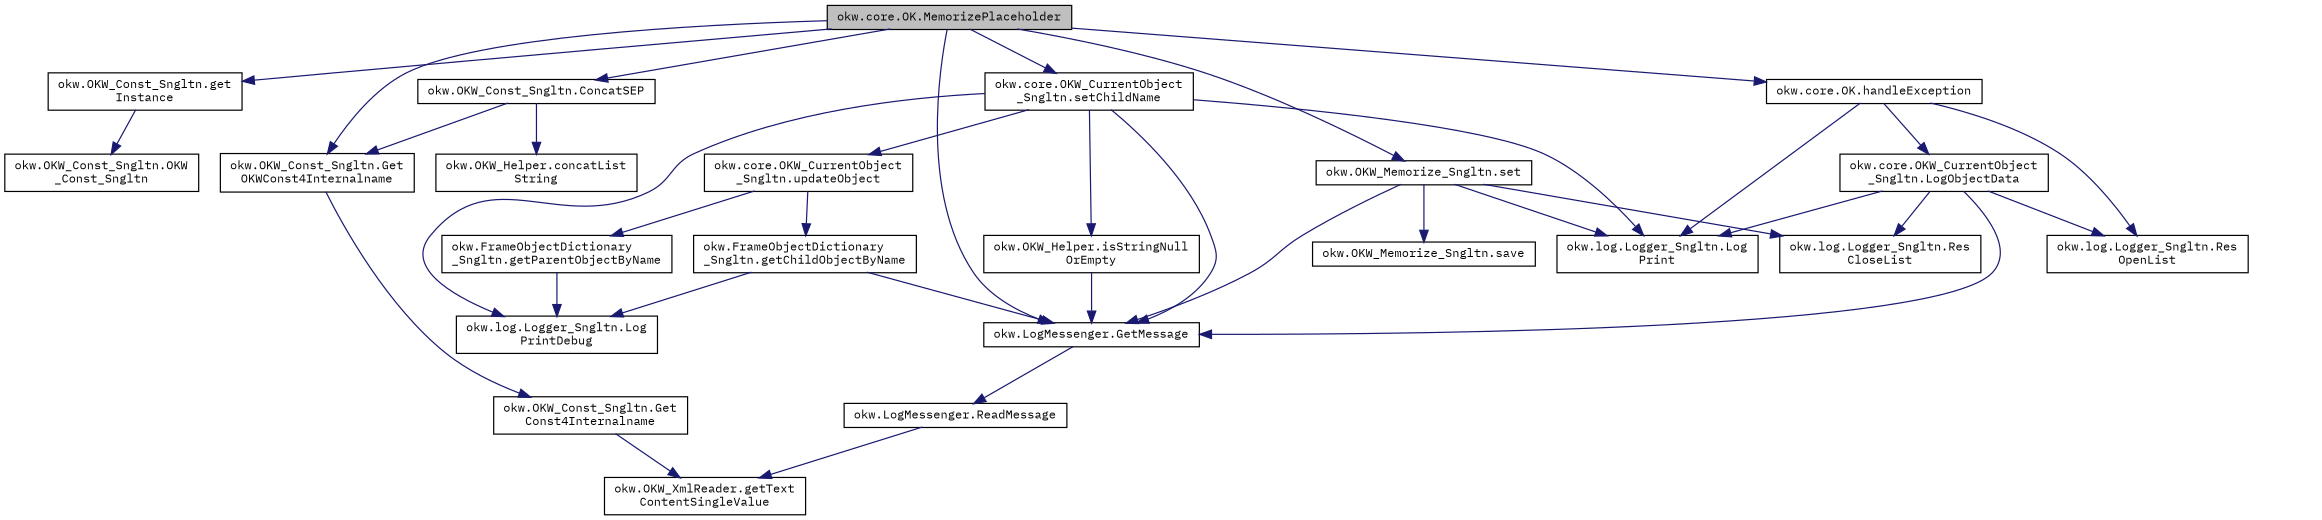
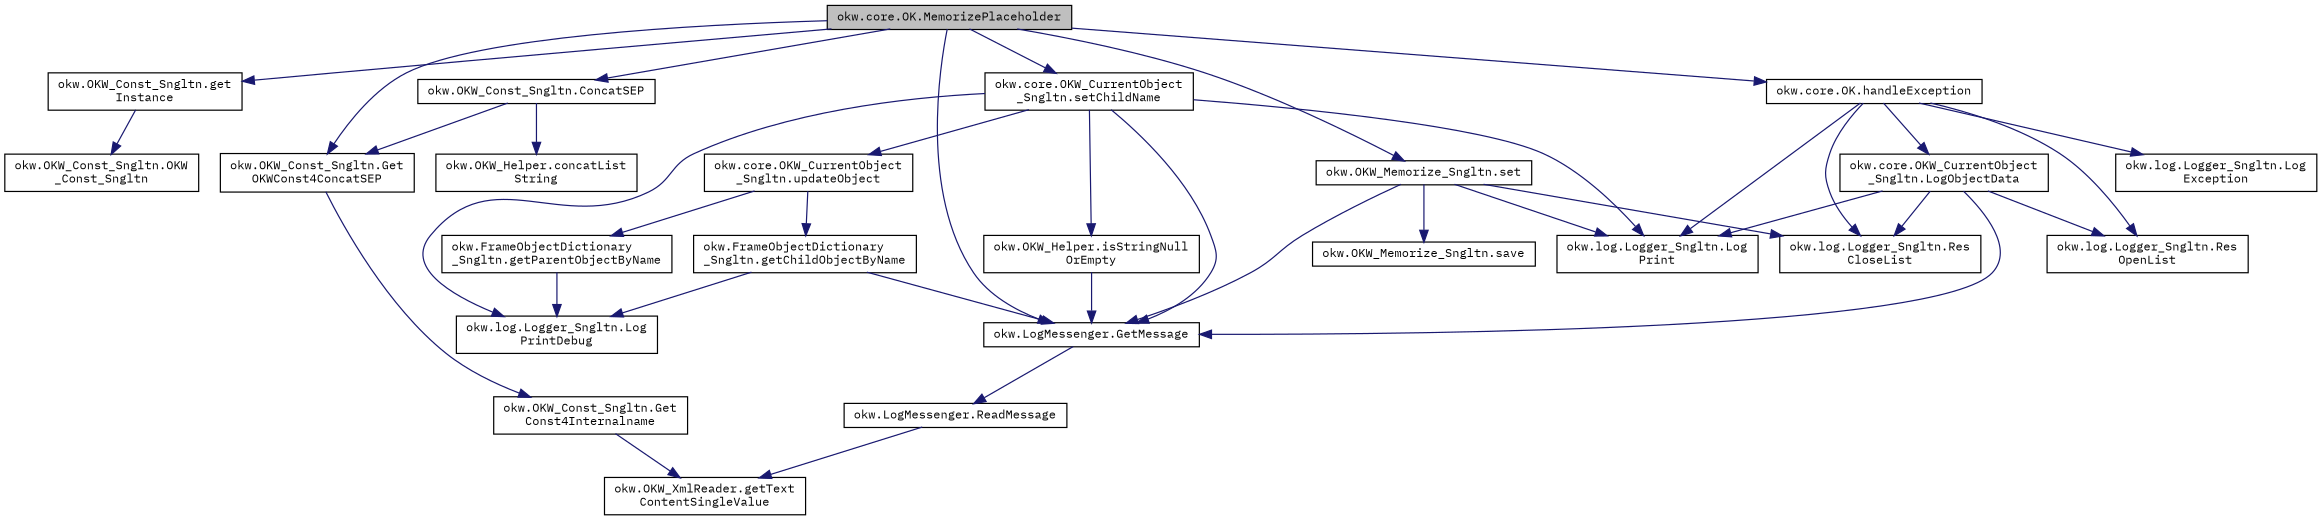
edge "okw.core.OK.handleException" -> "okw.log.Logger_Sngltn.Res CloseList": added
node "okw.OKW_Const_Sngltn.Get OKWConst4Internalname": label "okw.OKW_Const_Sngltn.Get OKWConst4Internalname" -> "okw.OKW_Const_Sngltn.Get OKWConst4ConcatSEP"
node "okw.log.Logger_Sngltn.Log Exception": added
